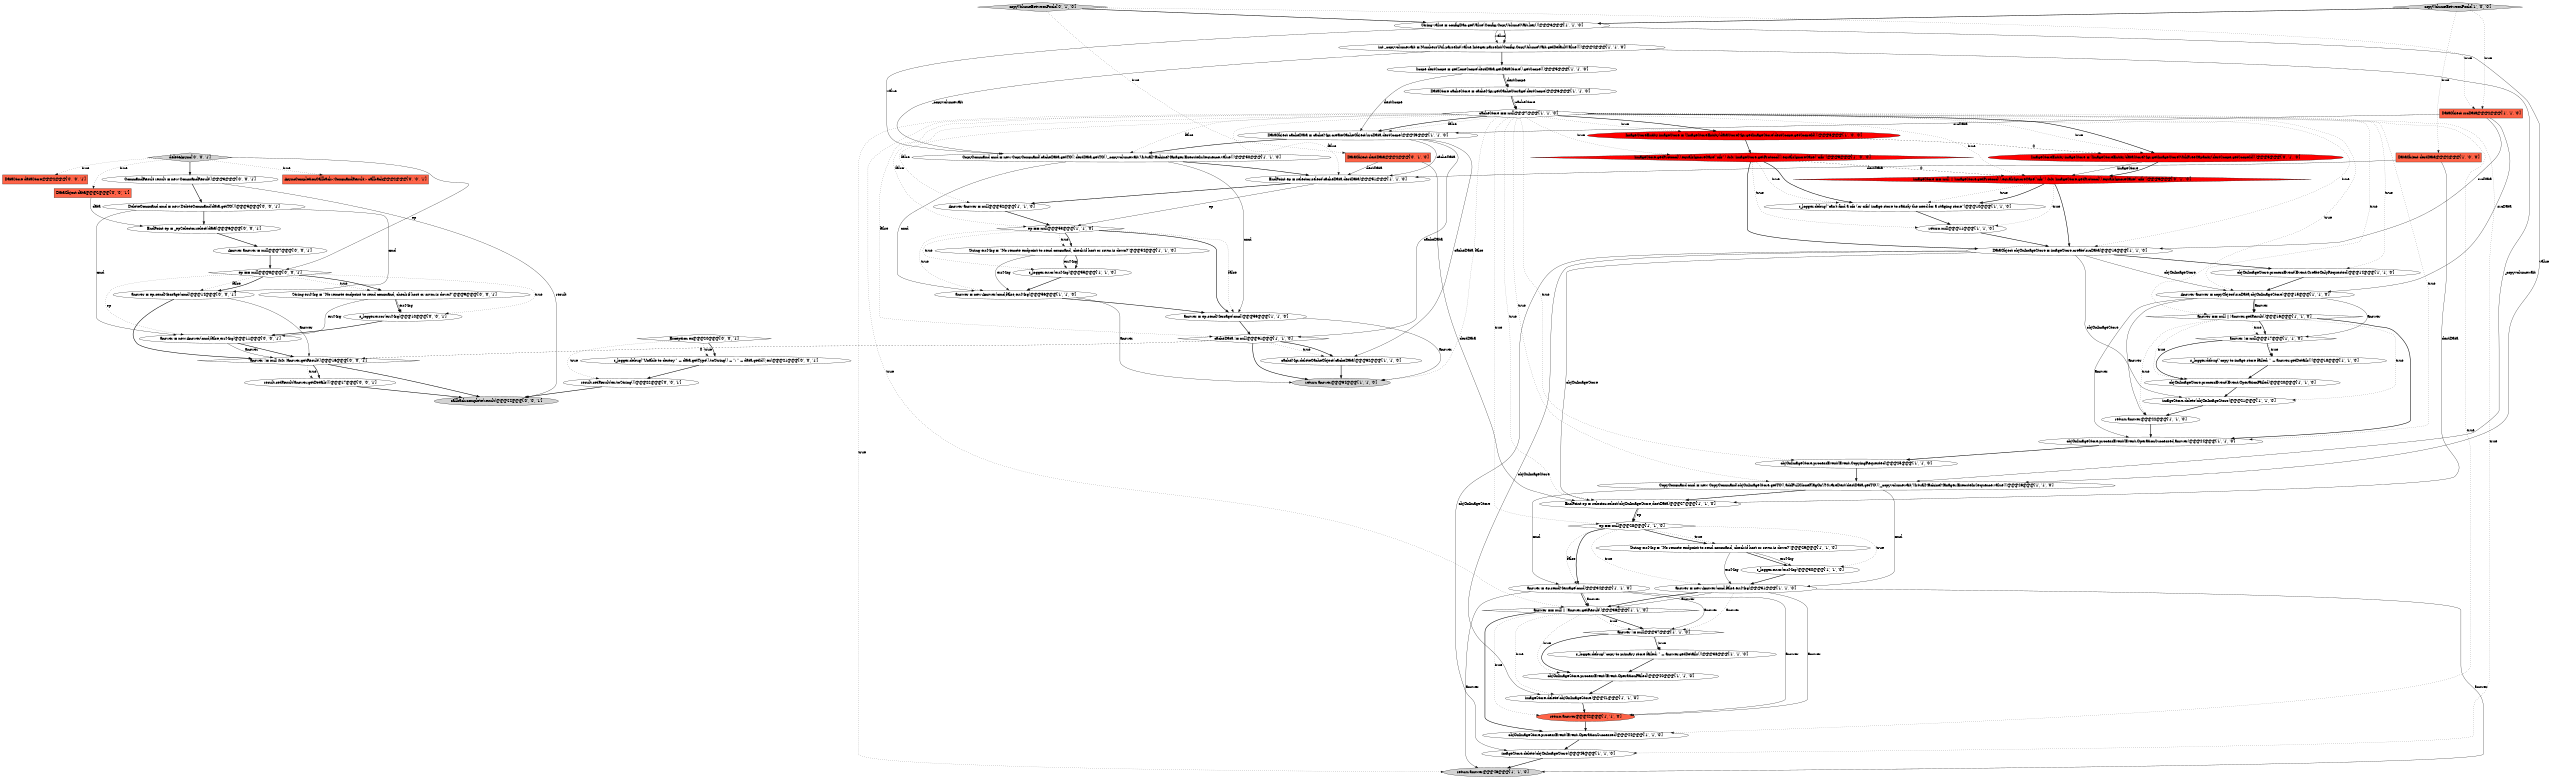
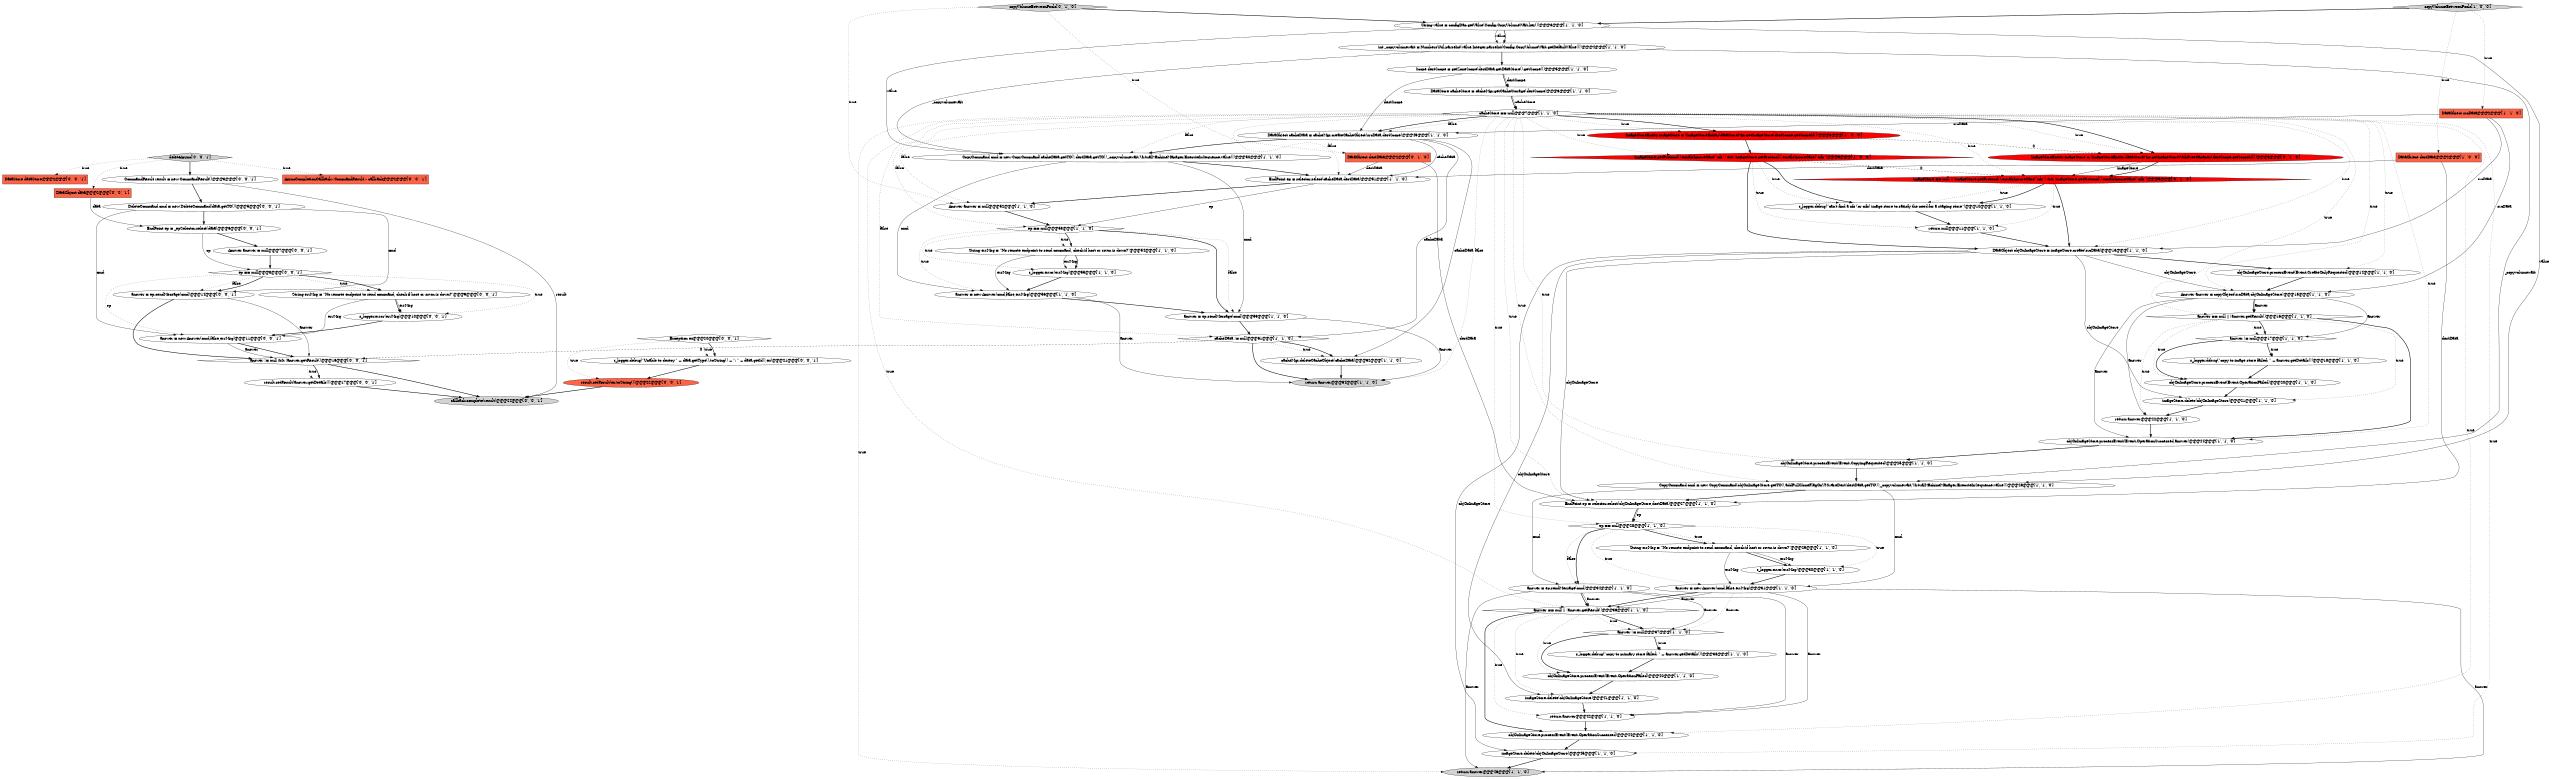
edge "copyVolumeBetweenPools['0', '1', '0']" -> "DataObject srcData@@@2@@@['1', '1', '0']": now "copyVolumeBetweenPools['0', '1', '0']" -> "Answer answer = null@@@52@@@['1', '1', '0']"
edge "deleteAsync['0', '0', '1']" -> "ep == null@@@8@@@['0', '0', '1']": now "EndPoint ep = _epSelector.select(data)@@@6@@@['0', '0', '1']" -> "ep == null@@@8@@@['0', '0', '1']"
node "result.setResult(ex.toString())@@@22@@@['0', '0', '1']": fillcolor white -> tomato
node "return answer@@@42@@@['1', '1', '0']": fillcolor tomato -> white
